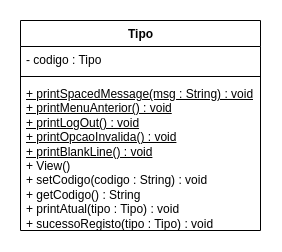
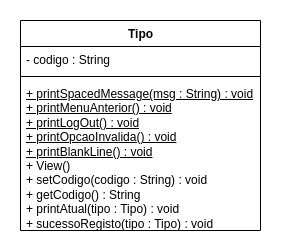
node "- codigo : Tipo": label "- codigo : Tipo" -> "- codigo : String"
